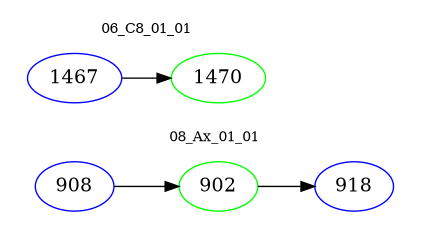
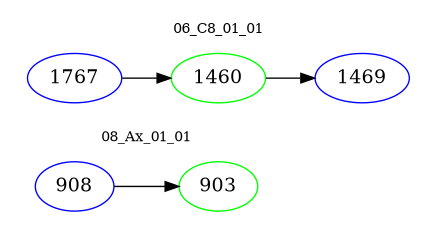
node "1467": label "1467" -> "1767"
node "1470": label "1470" -> "1460"
node "1469": added
node "902": label "902" -> "903"
node "918": removed
